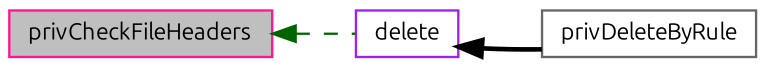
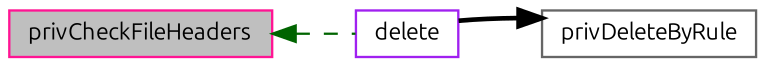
edge "privDeleteByRule" -> "delete": reversed
